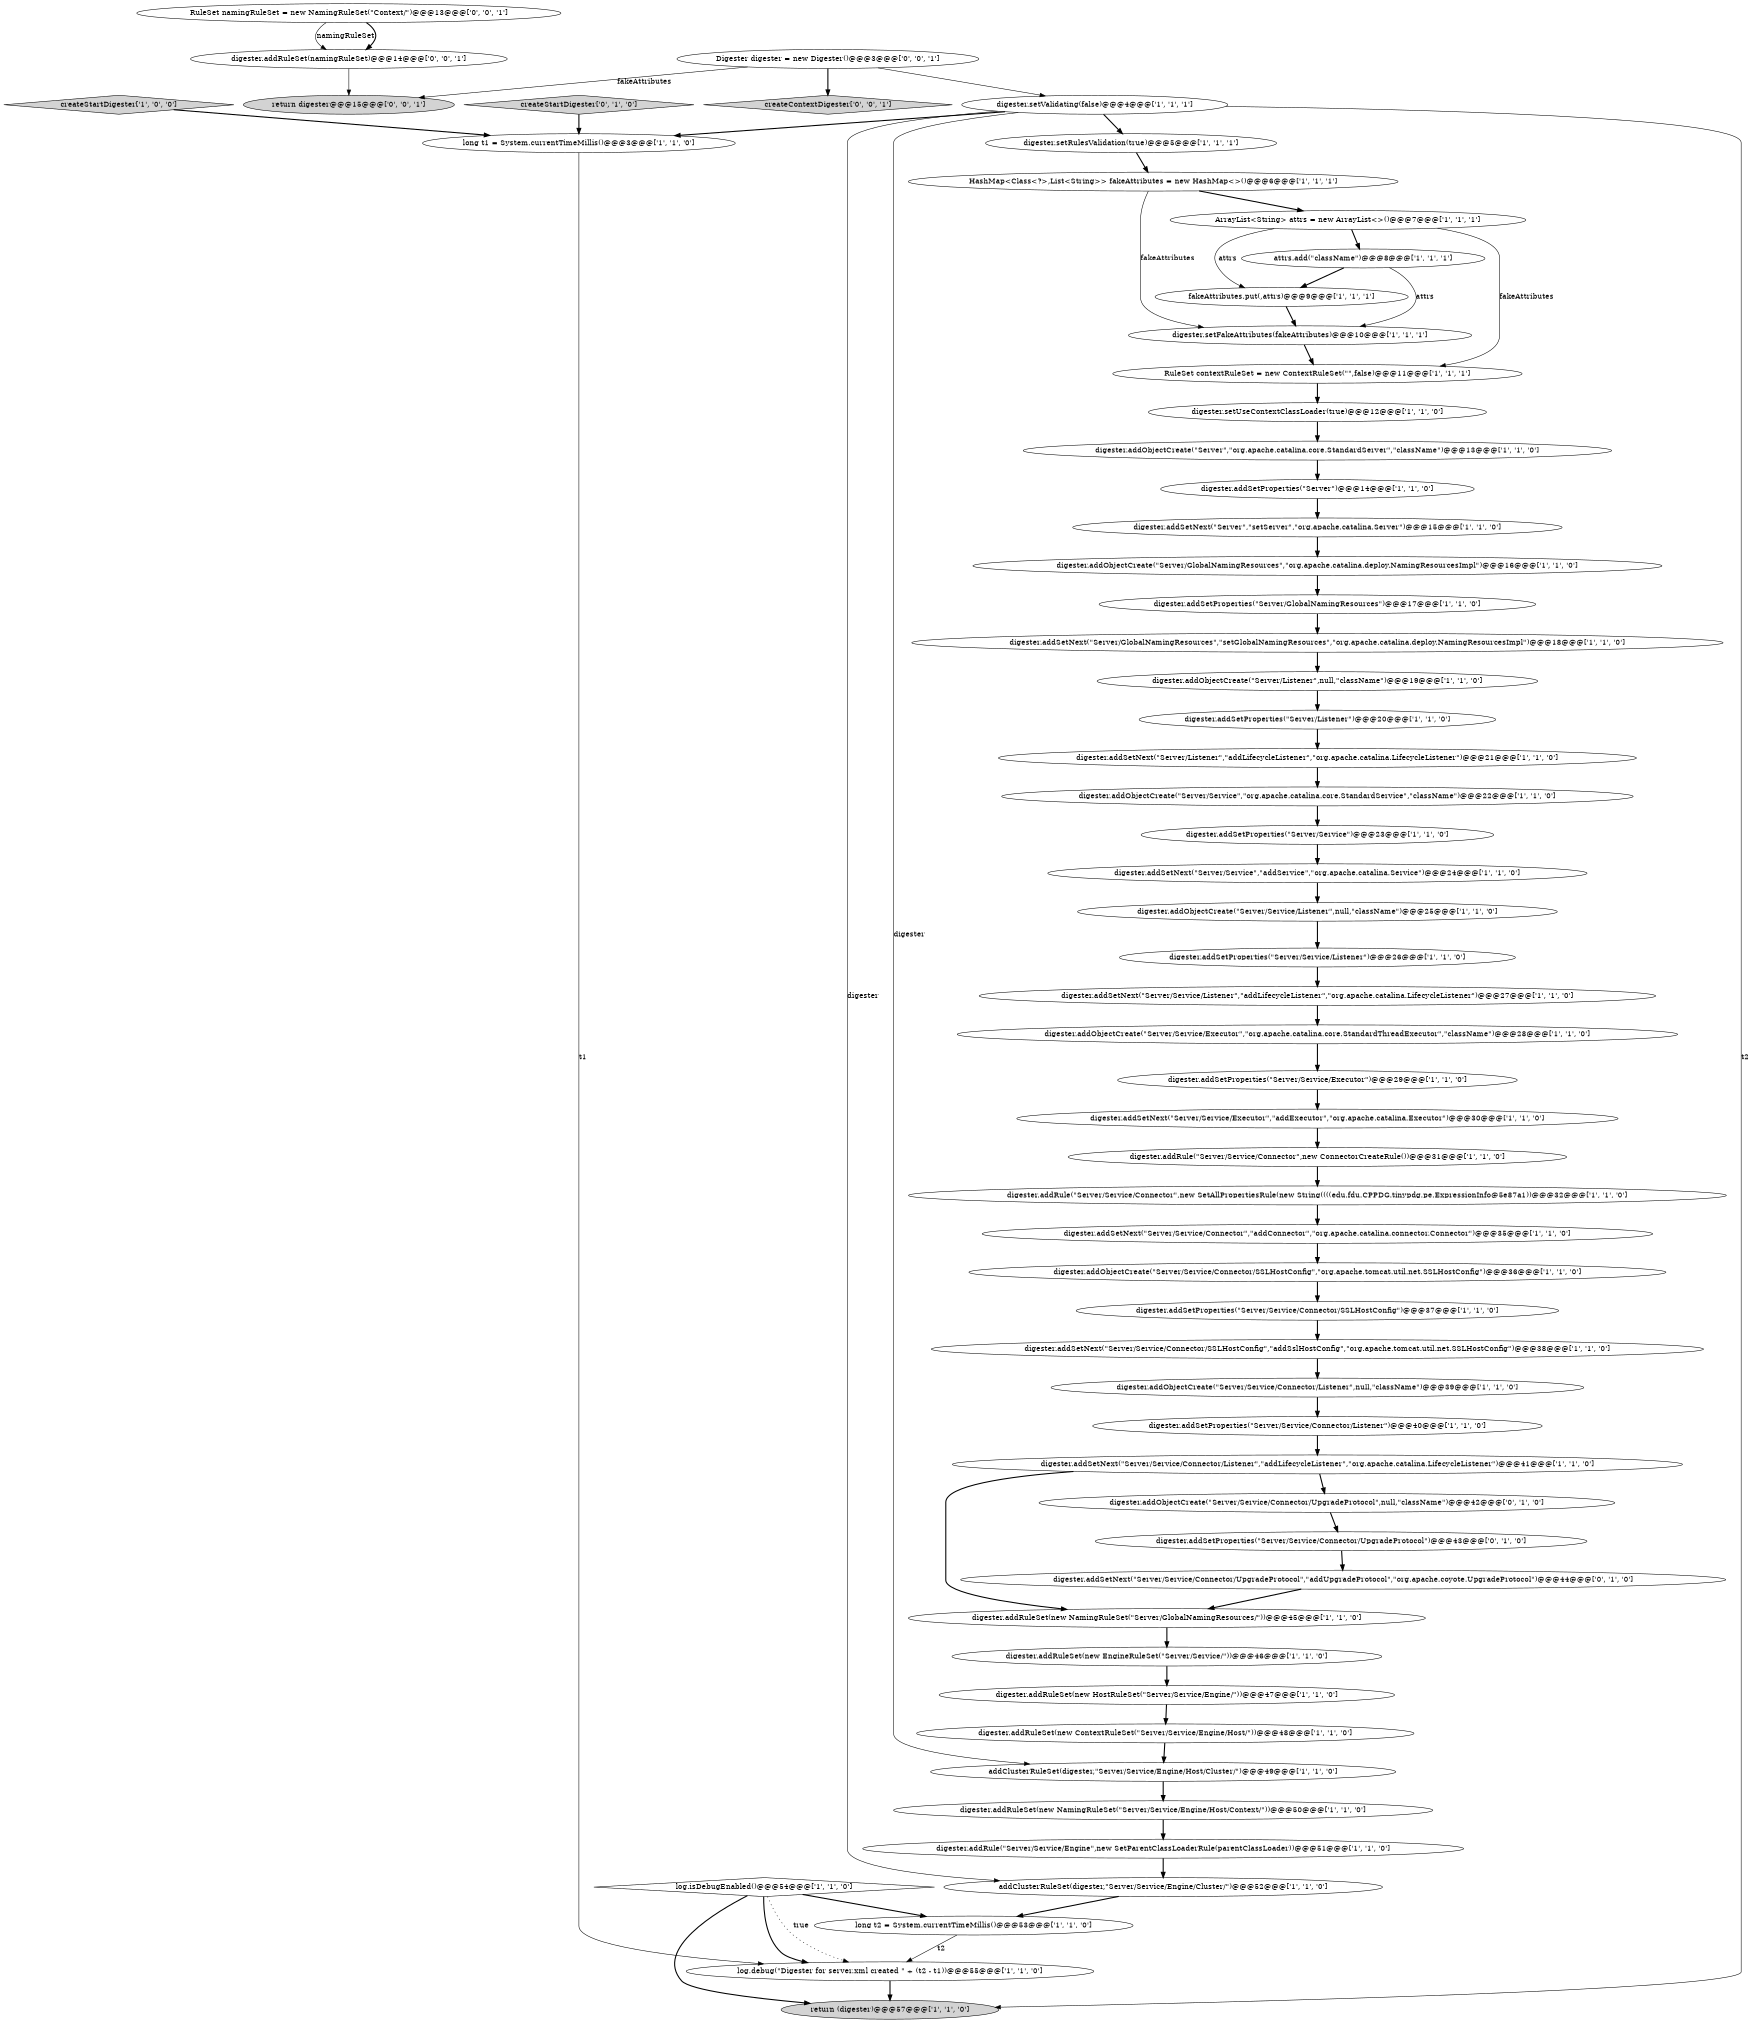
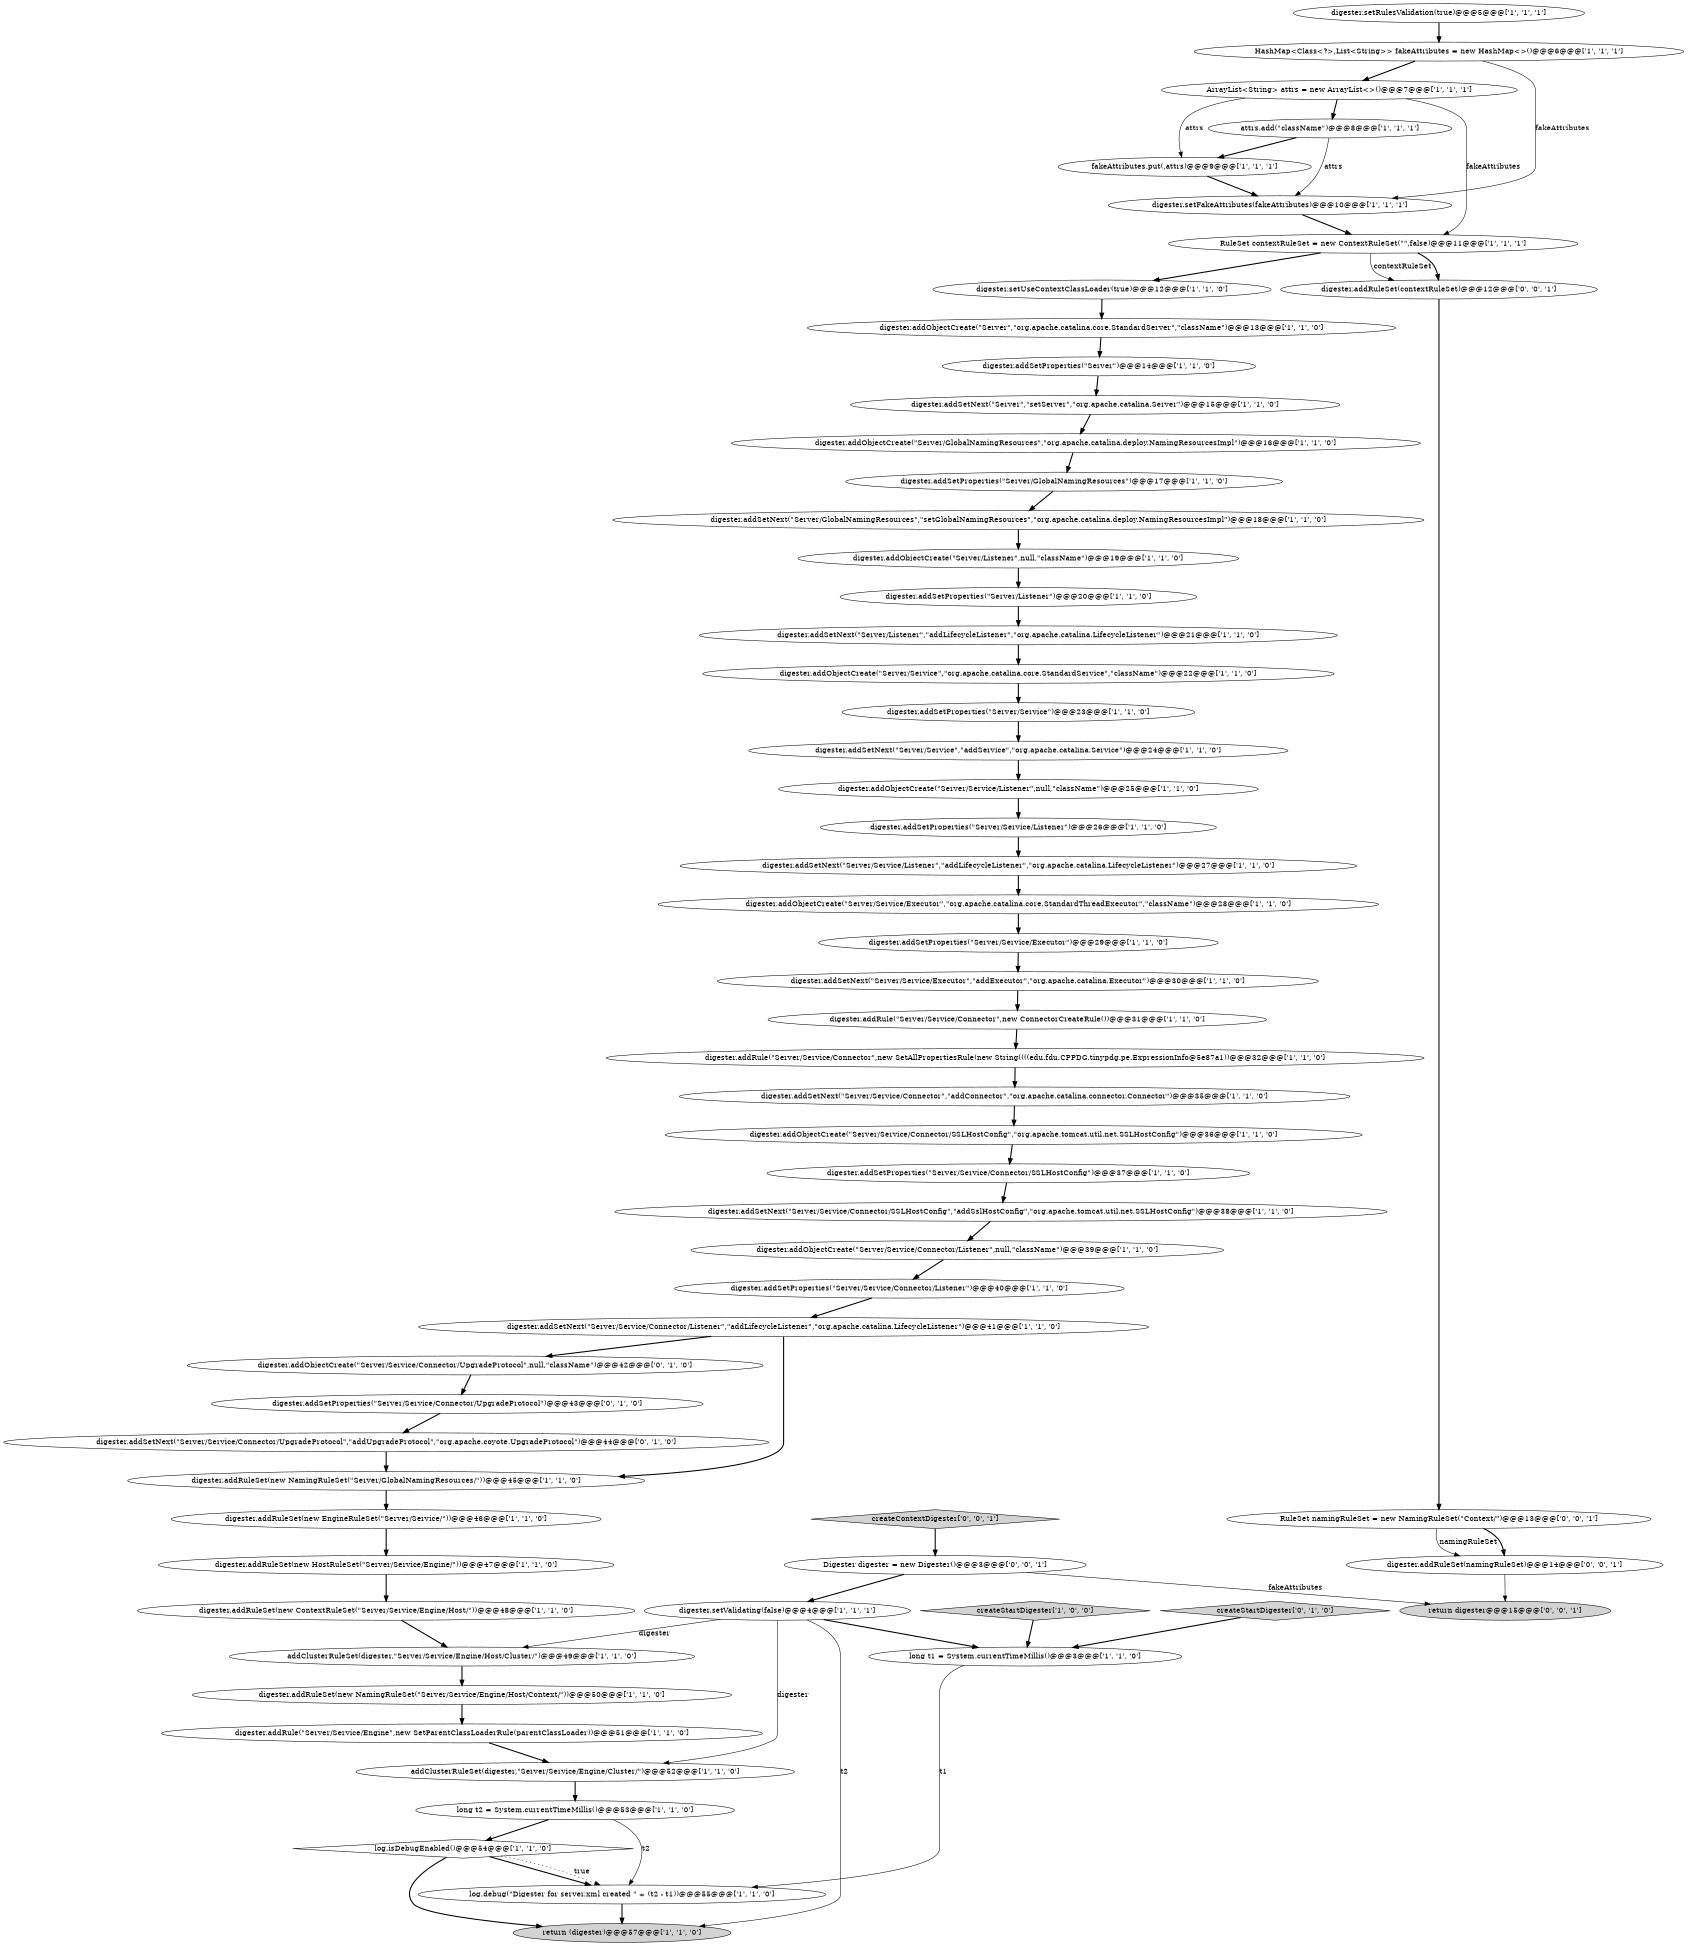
edge "Digester digester = new Digester()@@@3@@@['0', '0', '1']" -> "createContextDigester['0', '0', '1']": reversed
edge "Digester digester = new Digester()@@@3@@@['0', '0', '1']" -> "digester.setValidating(false)@@@4@@@['1', '1', '1']": style solid -> bold
edge "digester.setValidating(false)@@@4@@@['1', '1', '1']" -> "digester.setRulesValidation(true)@@@5@@@['1', '1', '1']": removed
node "digester.addRuleSet(contextRuleSet)@@@12@@@['0', '0', '1']": added
edge "log.isDebugEnabled()@@@54@@@['1', '1', '0']" -> "long t2 = System.currentTimeMillis()@@@53@@@['1', '1', '0']": reversed
